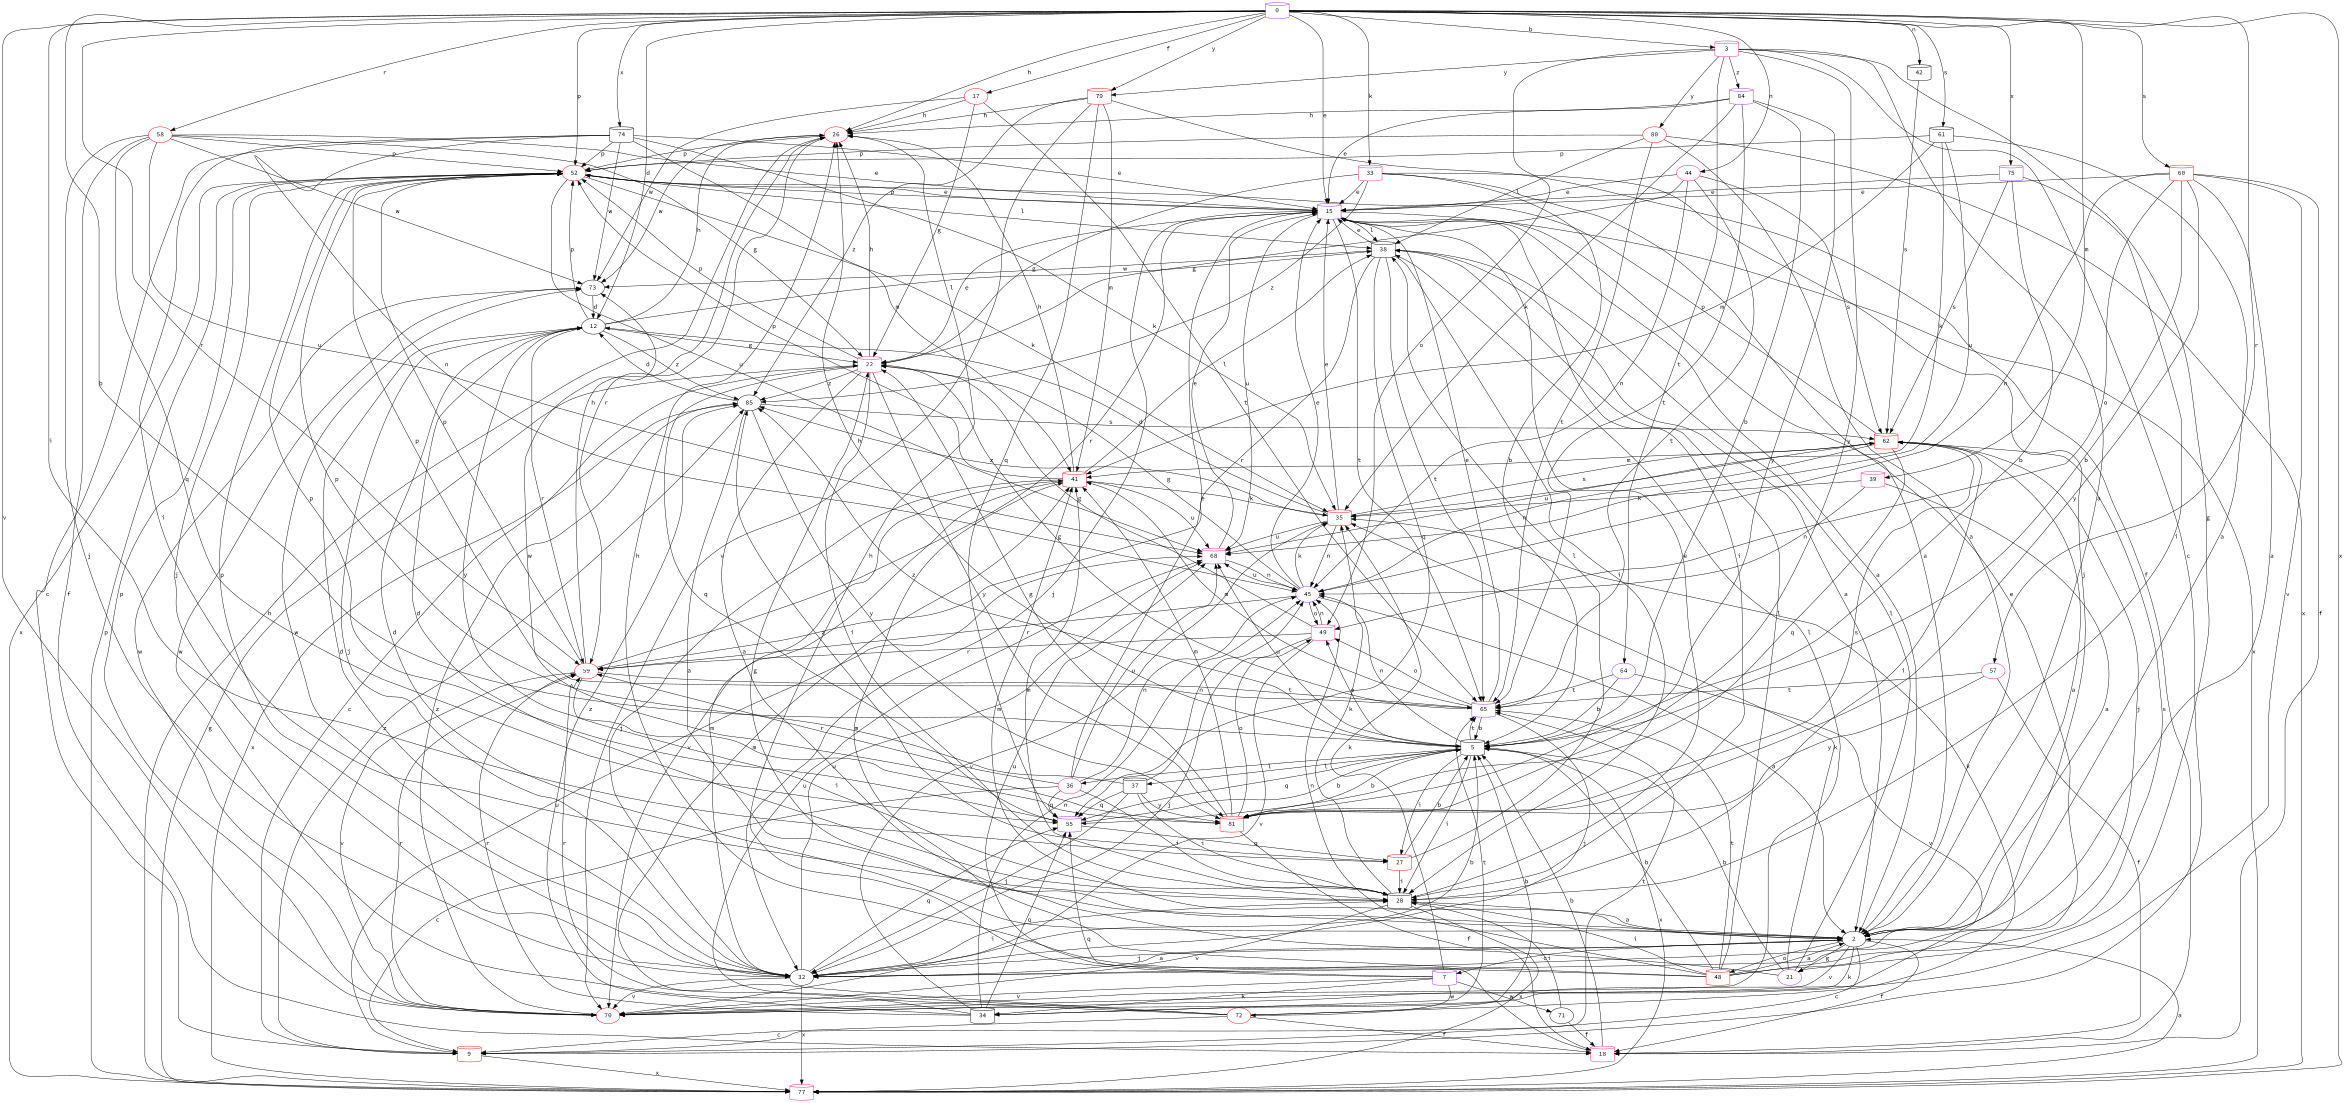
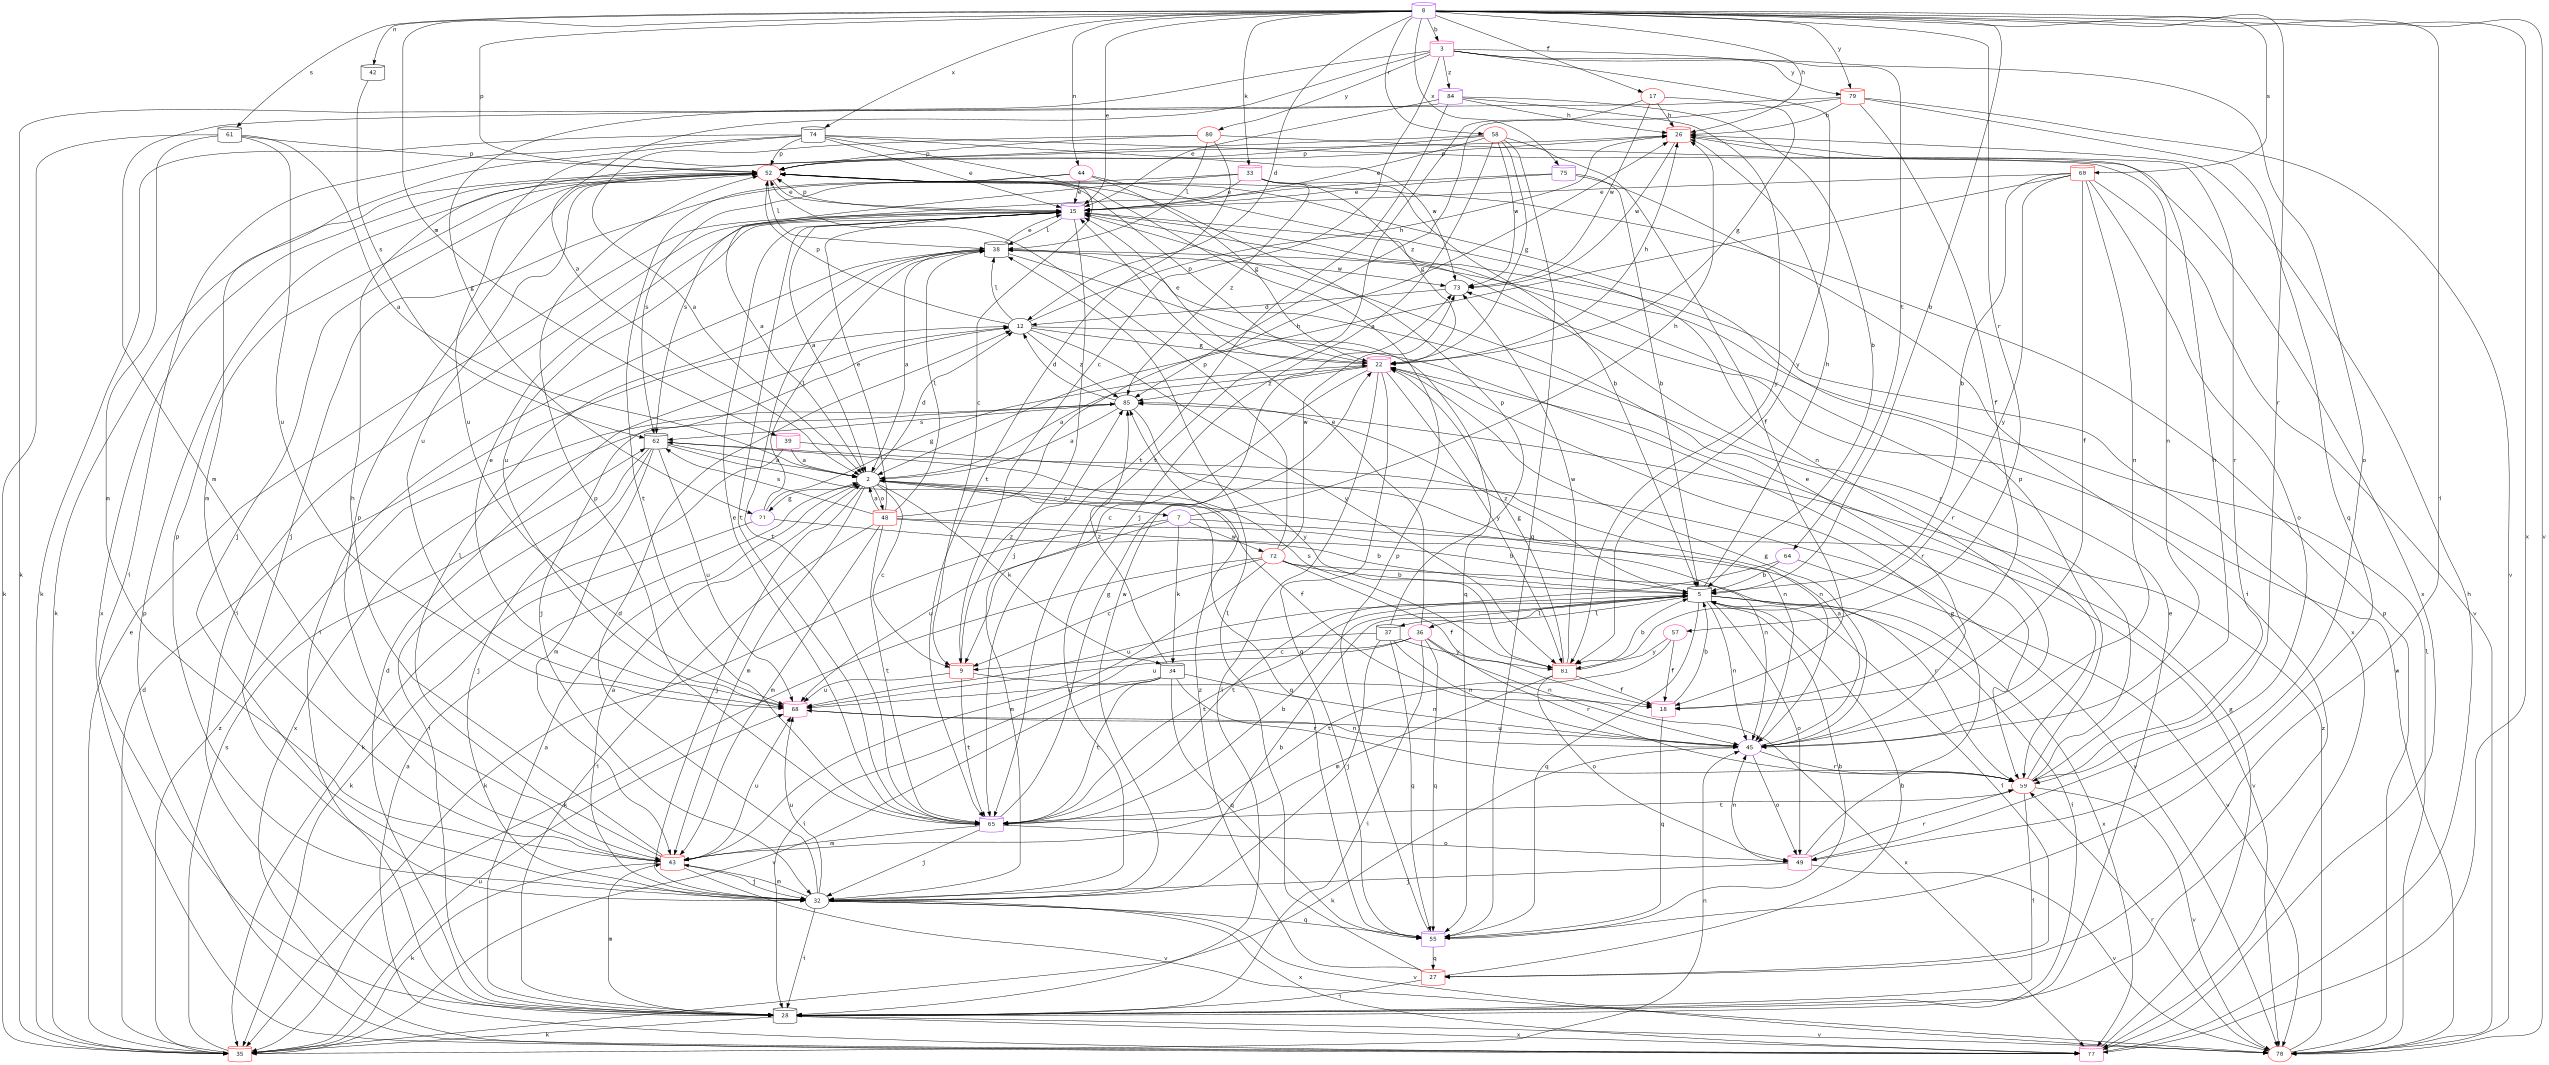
node "26": shape ellipse -> cylinder
edge "62" -> "52": now "72" -> "52"
node "62": color red -> black
node "41": label "41" -> "43"
node "7": shape cylinder -> ellipse
node "71": removed
